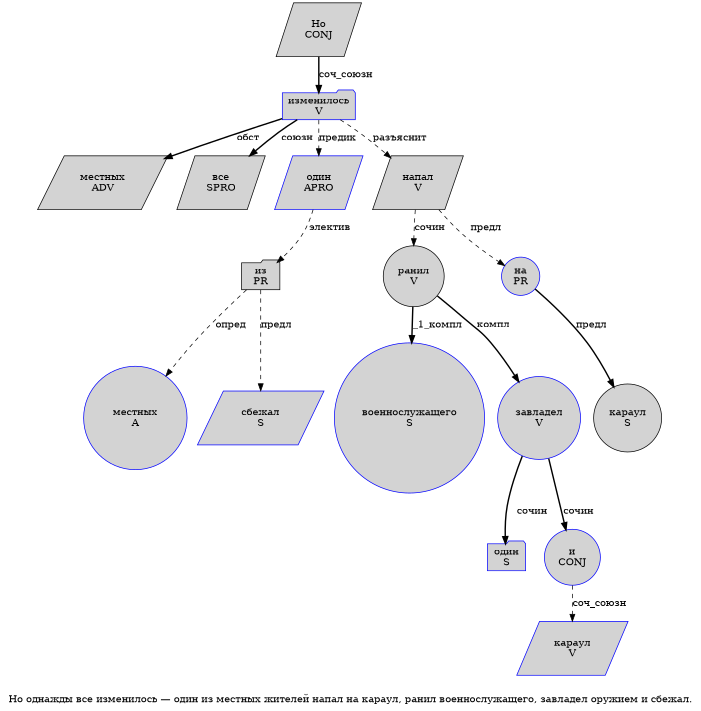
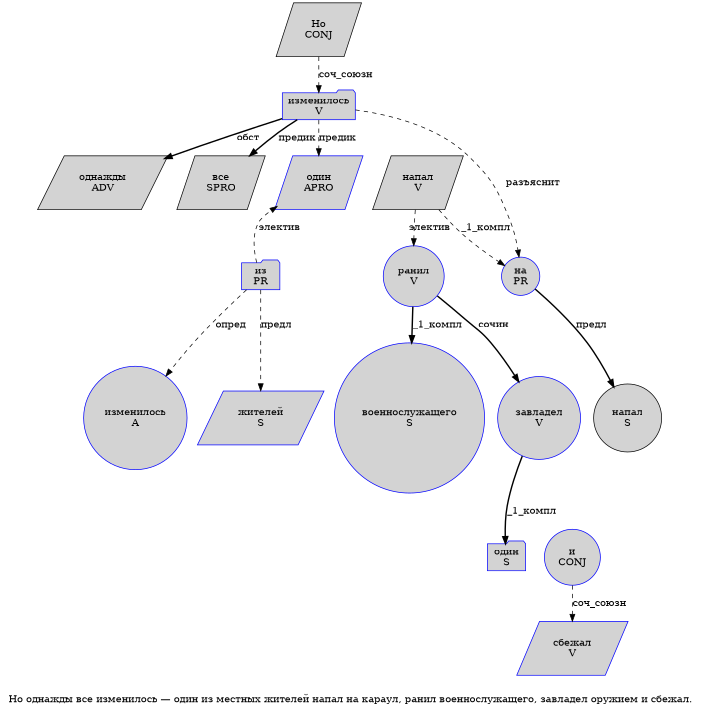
edge "Но CONJ" -> "изменилось V": style bold -> dashed
edge "изменилось V" -> "напал V": now "изменилось V" -> "на PR"
edge "изменилось V" -> "все SPRO": label "союзн" -> "предик"
node "местных ADV": label "местных ADV" -> "однажды ADV"
edge "напал V" -> "ранил V": label "сочин" -> "электив"
edge "напал V" -> "на PR": label "предл" -> "_1_компл"
edge "один APRO" -> "из PR": reversed
node "из PR": color black -> blue
node "ранил V": color black -> blue
edge "ранил V" -> "завладел V": label "компл" -> "сочин"
node "местных A": label "местных A" -> "изменилось A"
node "сбежал S": label "сбежал S" -> "жителей S"
node "караул S": label "караул S" -> "напал S"
edge "завладел V" -> "и CONJ": removed, label "сочин"
edge "завладел V" -> "один S": label "сочин" -> "_1_компл"
node "караул V": label "караул V" -> "сбежал V"
